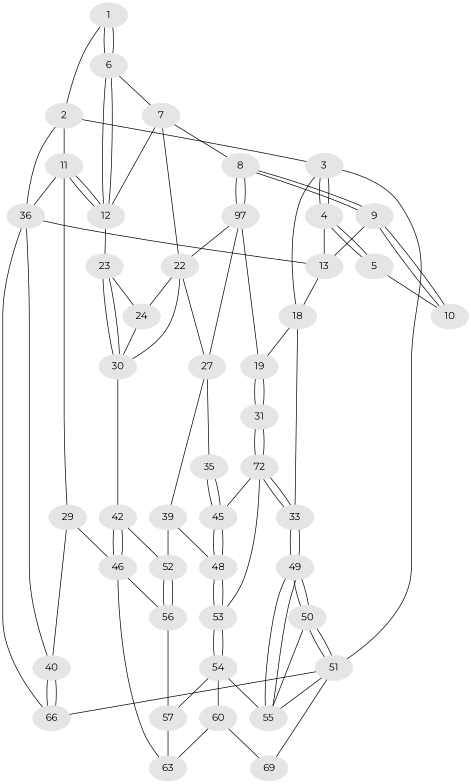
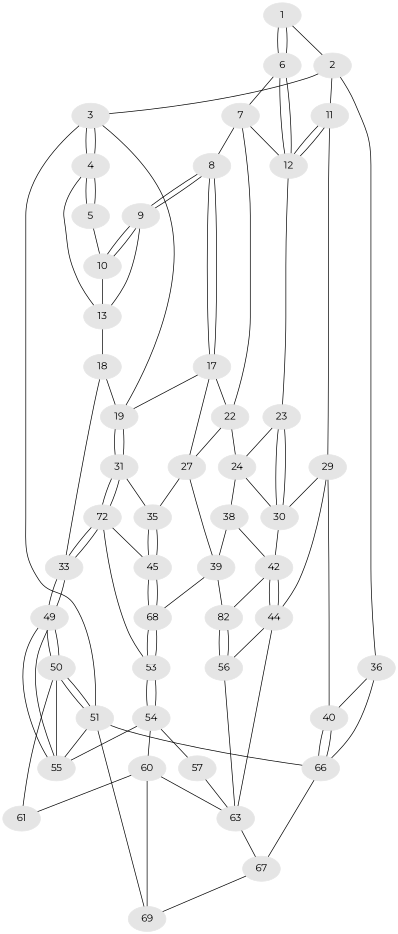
edge "11" -- "36": removed
node "97": label "97" -> "17"
edge "3" -- "18": now "3" -- "19"
edge "36" -- "13": now "10" -- "13"
edge "22" -- "30": now "29" -- "30"
edge "31" -- "35": added
node "38": added
node "46": label "46" -> "44"
node "52": label "52" -> "82"
node "48": label "48" -> "68"
edge "56" -- "57": now "56" -- "63"
node "61": added
node "67": added
